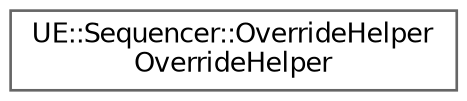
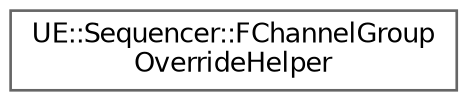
node "UE::Sequencer::OverrideHelper OverrideHelper": label "UE::Sequencer::OverrideHelper OverrideHelper" -> "UE::Sequencer::FChannelGroup OverrideHelper"
